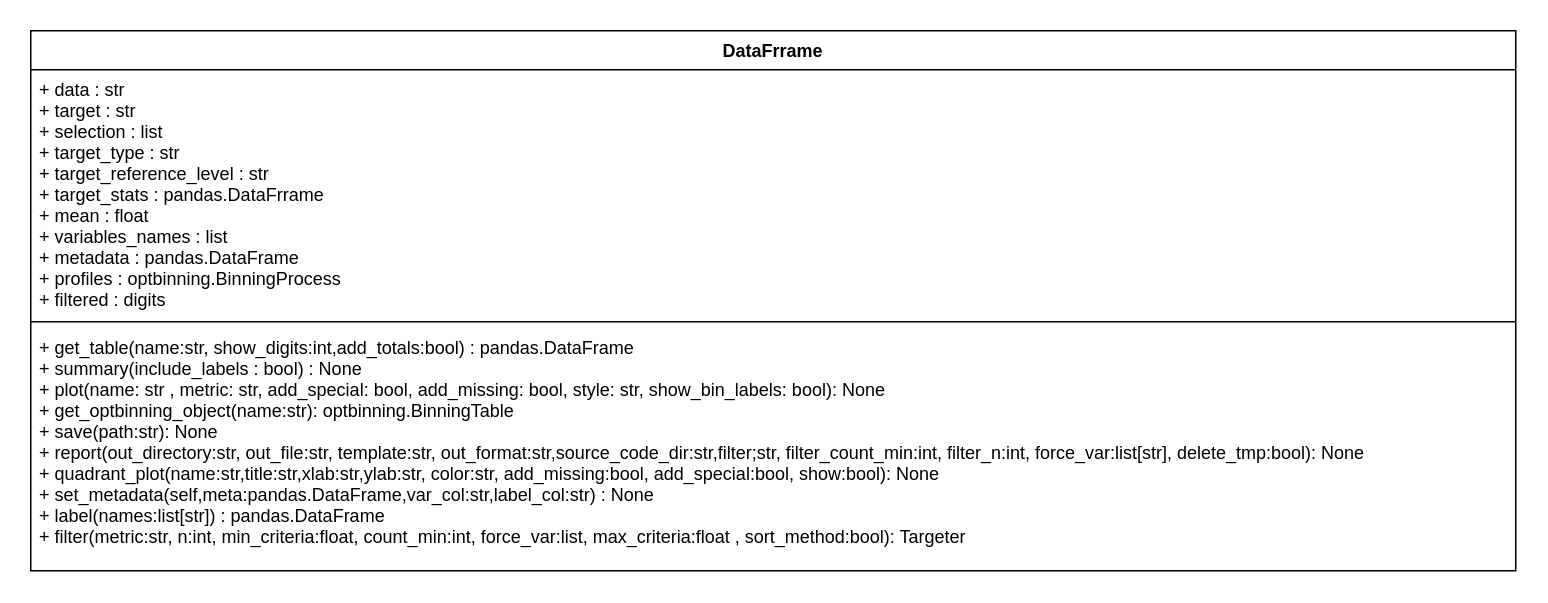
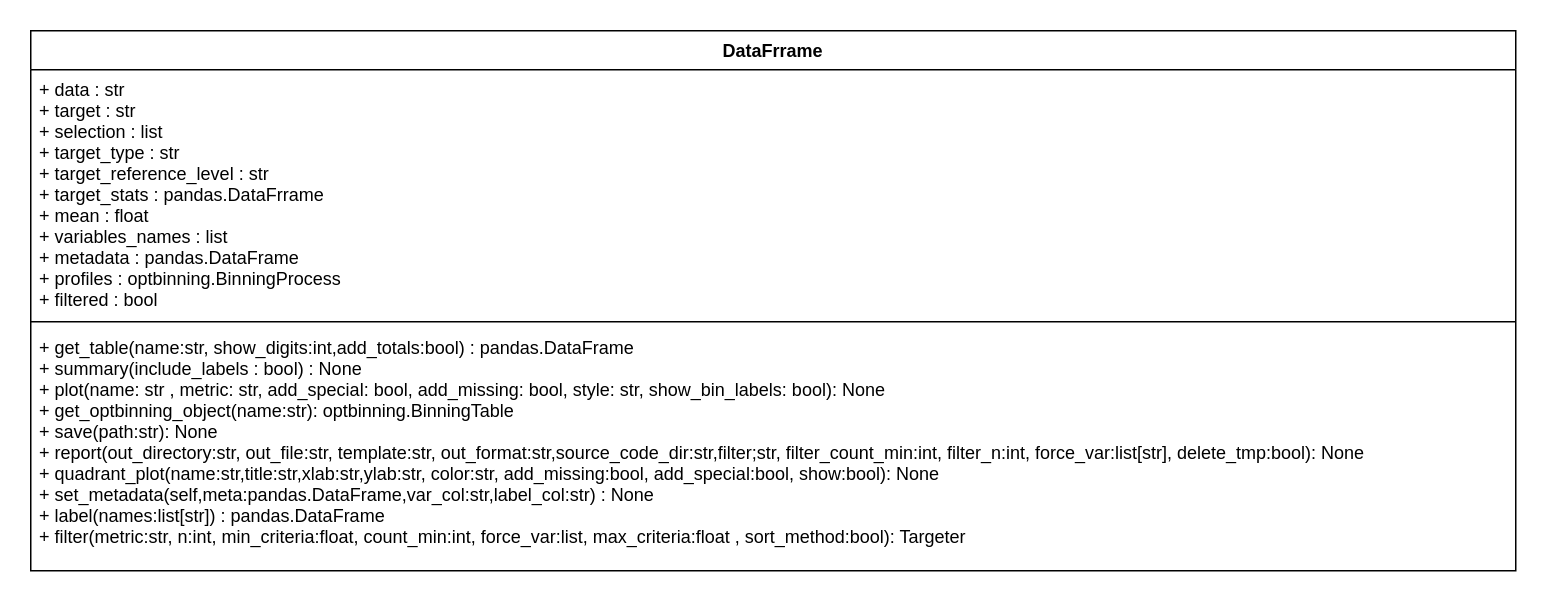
node "+ data : str + target : str + selection : list + target_type : str + target_reference_level : str + target_stats : pandas.DataFrrame + mean : float + variables_names : list + metadata : pandas.DataFrame + profiles : optbinning.BinningProcess + filtered : digits": label "+ data : str + target : str + selection : list + target_type : str + target_reference_level : str + target_stats : pandas.DataFrrame + mean : float + variables_names : list + metadata : pandas.DataFrame + profiles : optbinning.BinningProcess + filtered : digits" -> "+ data : str + target : str + selection : list + target_type : str + target_reference_level : str + target_stats : pandas.DataFrrame + mean : float + variables_names : list + metadata : pandas.DataFrame + profiles : optbinning.BinningProcess + filtered : bool"
